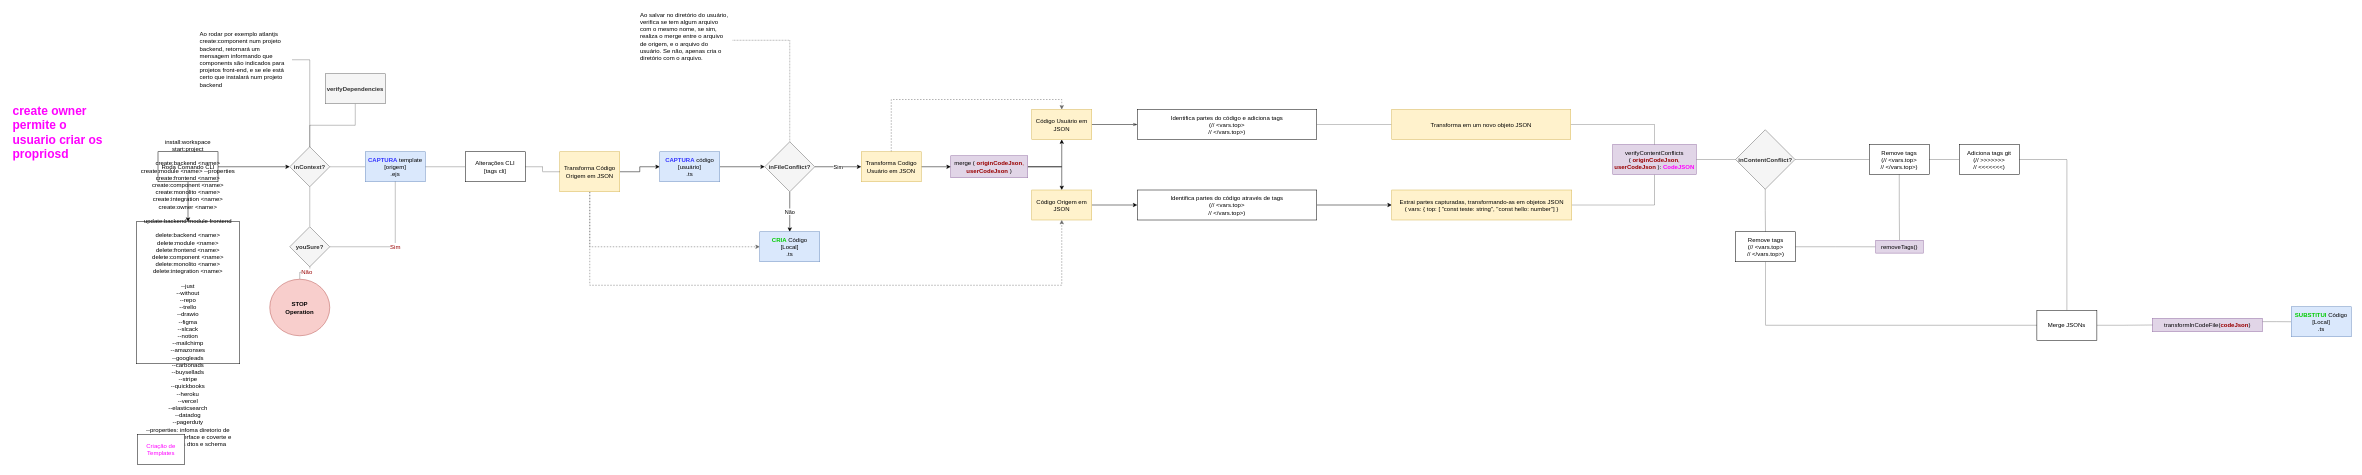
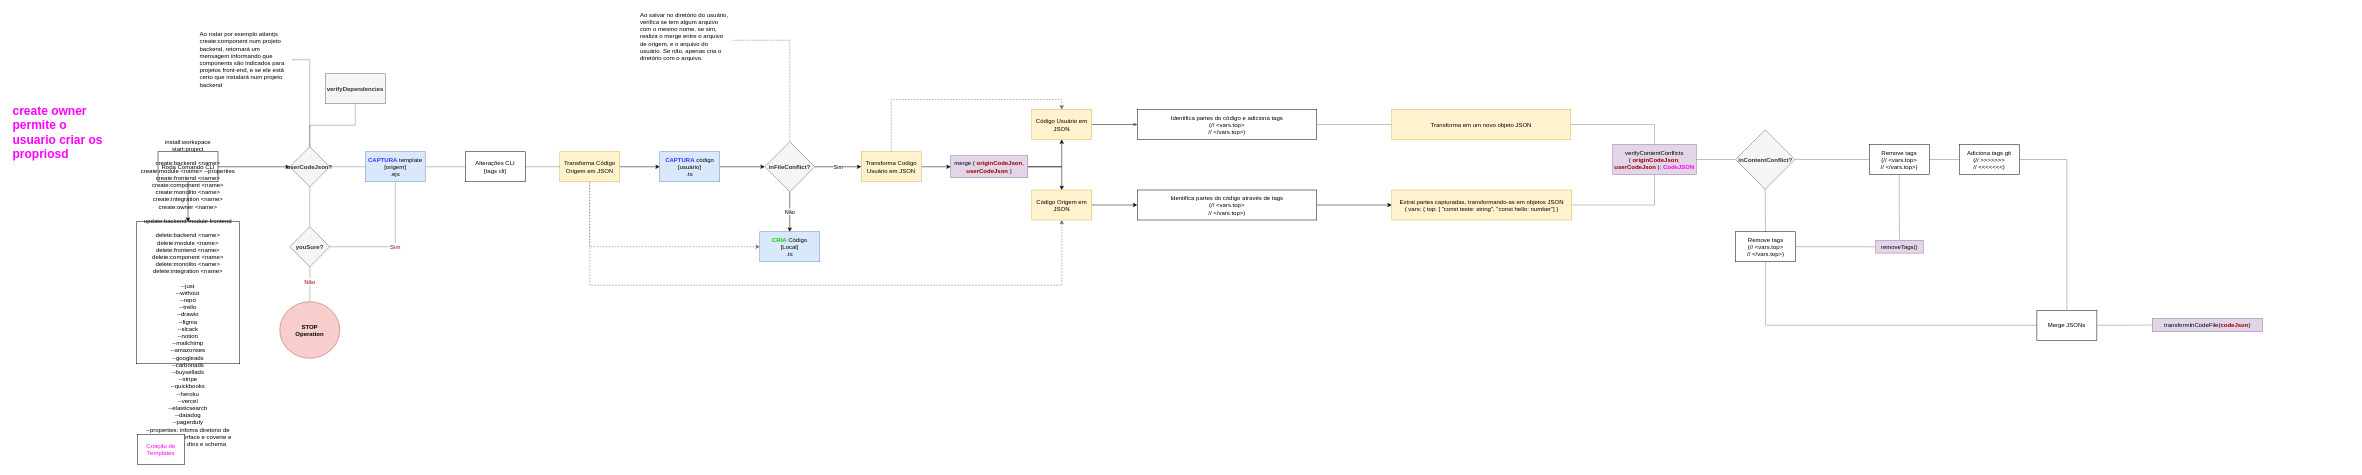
node "inContext?": label "inContext?" -> "userCodeJson?"
node "Transforma Código Origem em JSON": size 60x40 -> 60x30
node "STOP Operation": moved (300, 308) -> (310, 330)
edge "SUBSTITUI Código [Local] .ts" -- "transformInCodeFile(codeJson)": removed
node "SUBSTITUI Código [Local] .ts": removed
